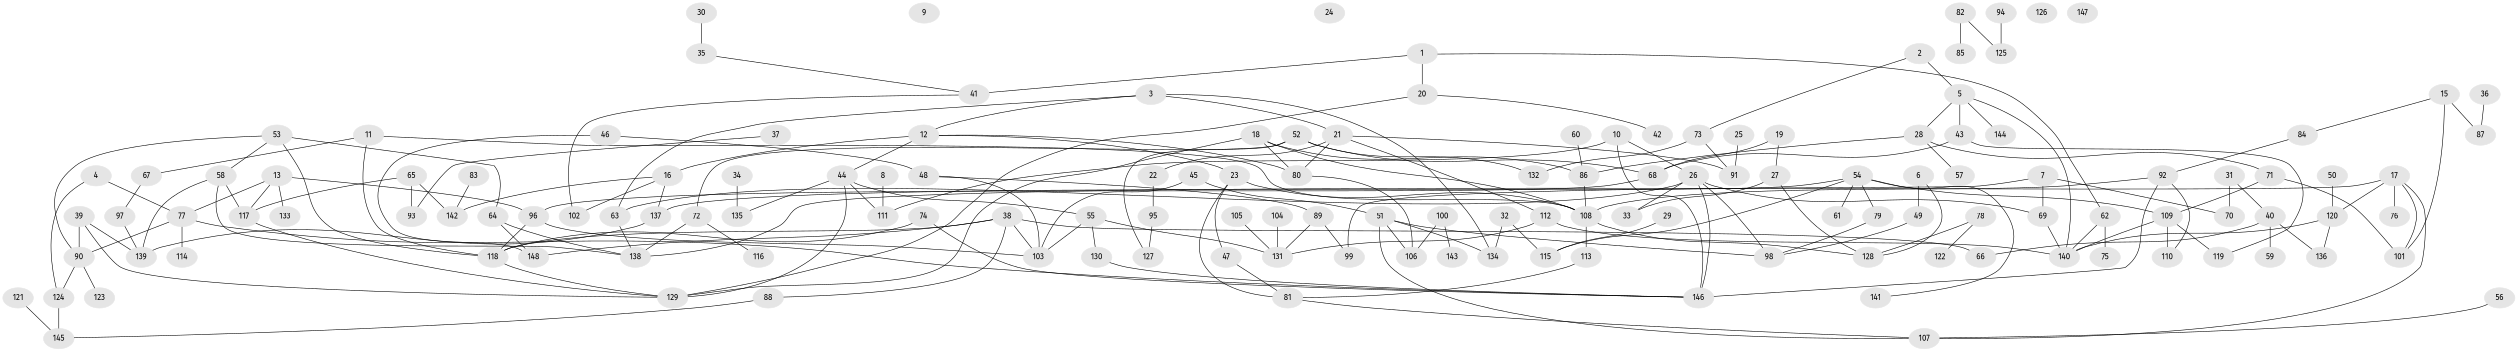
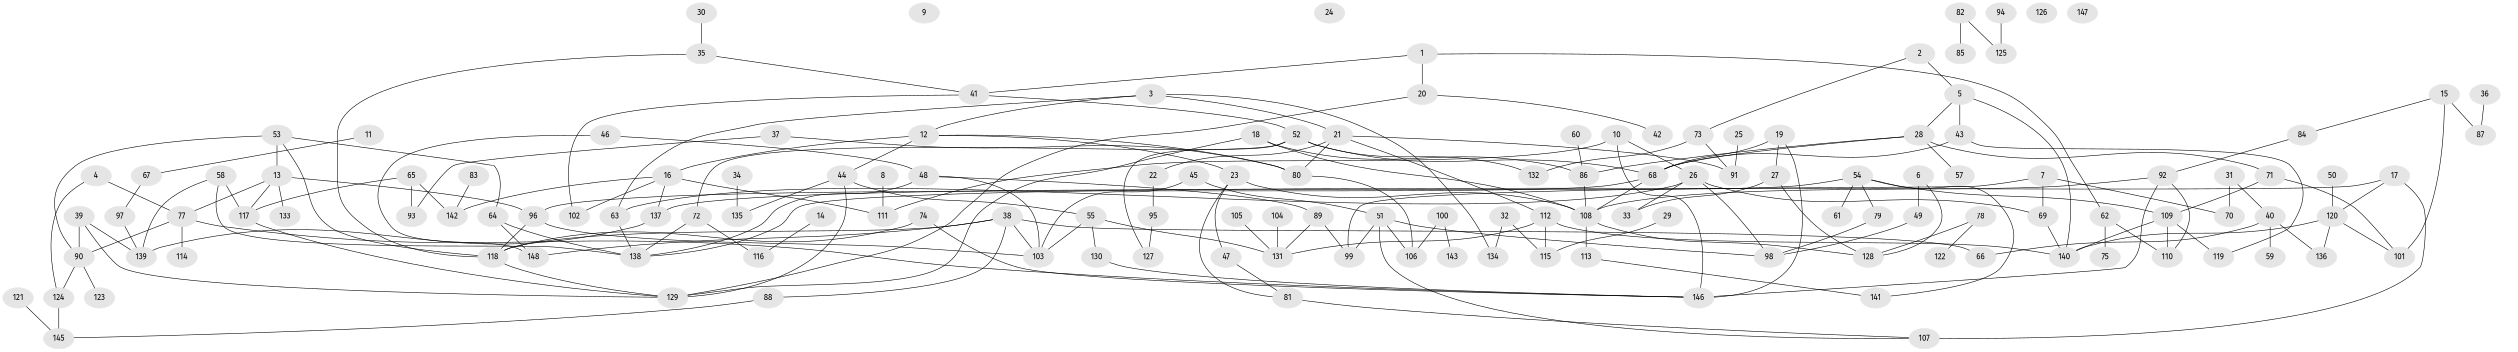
edge "41" -- "52": added
node "144": removed
edge "28" -- "68": added
edge "53" -- "58": now "53" -- "13"
edge "11" -- "108": now "68" -- "108"
edge "18" -- "80": now "37" -- "80"
edge "44" -- "111": now "16" -- "111"
edge "48" -- "138": added
edge "17" -- "101": now "120" -- "101"
node "14": added
node "76": removed
edge "54" -- "115": now "112" -- "115"
edge "26" -- "146": now "19" -- "146"
edge "11" -- "118": now "35" -- "118"
edge "51" -- "134": now "51" -- "99"
edge "62" -- "140": now "62" -- "110"
edge "113" -- "81": now "113" -- "141"
node "56": removed
